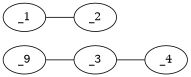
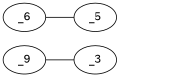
node "_1": label "_1" -> "_6"
node "_2": label "_2" -> "_5"
node "_4": removed
